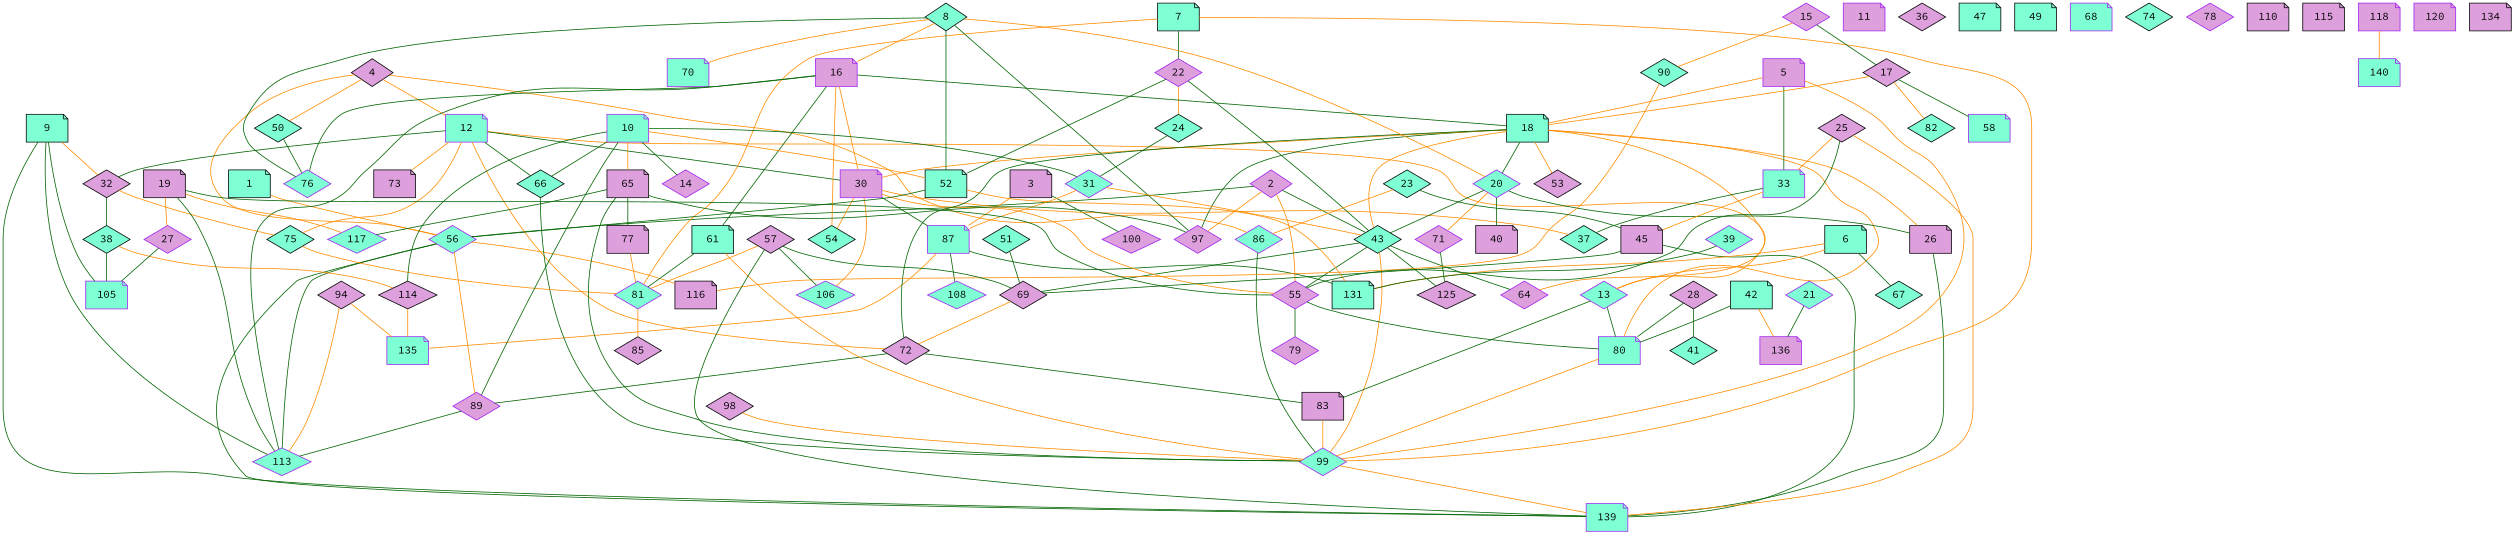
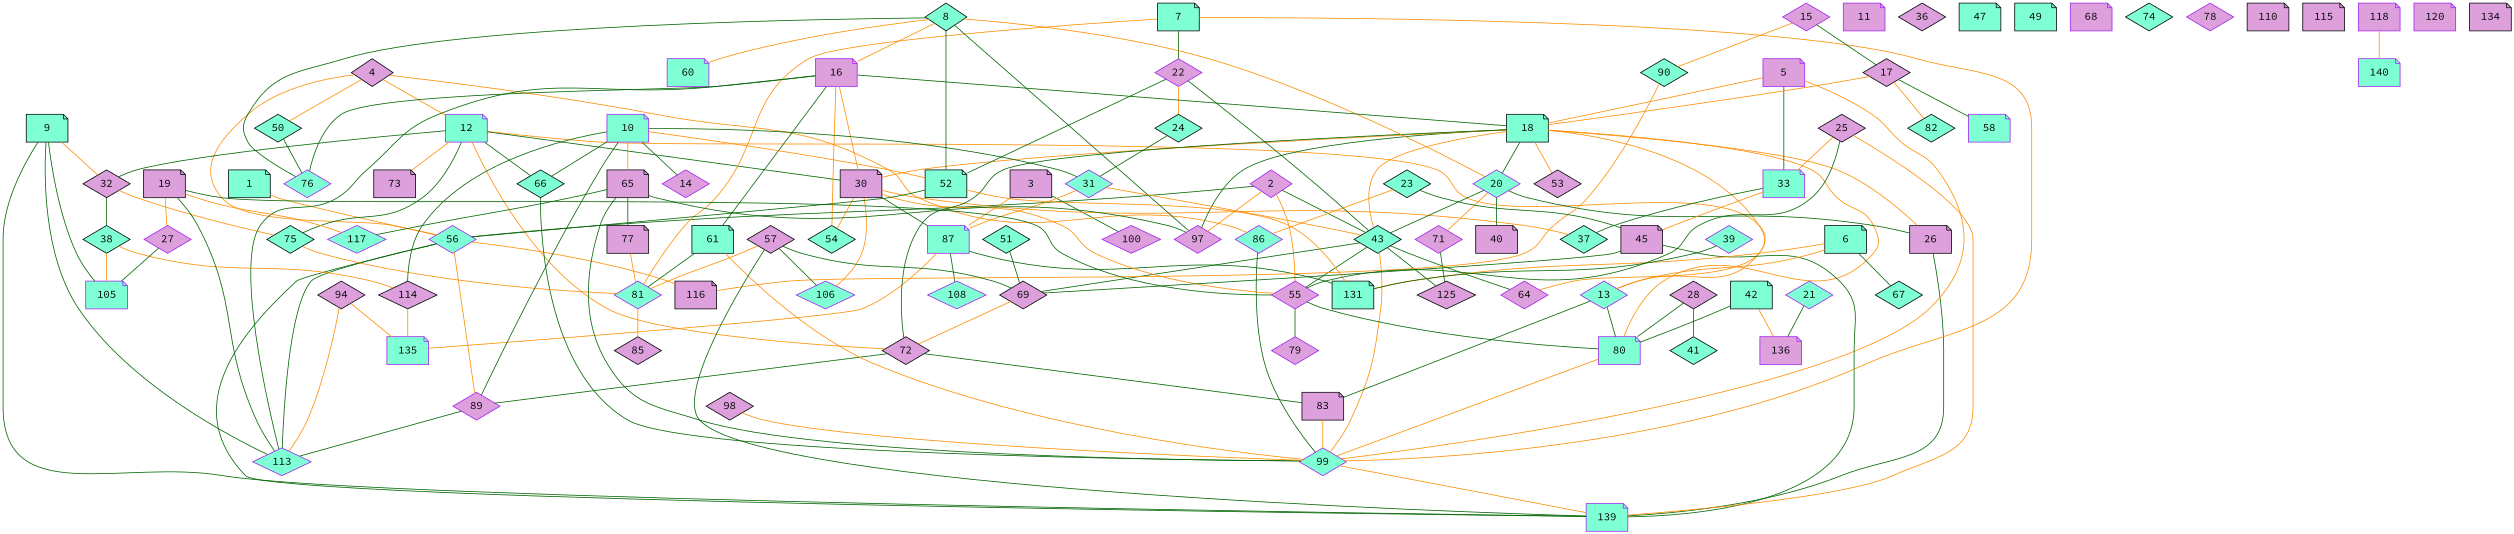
node "68": fillcolor aquamarine -> plum
node "70": label "70" -> "60"
node "30": color purple -> black
edge "12" -- "75": color darkorange -> darkgreen
edge "38" -- "105": color darkgreen -> darkorange
